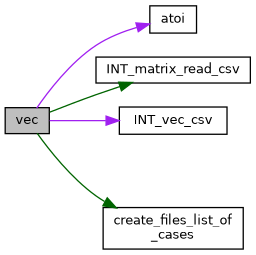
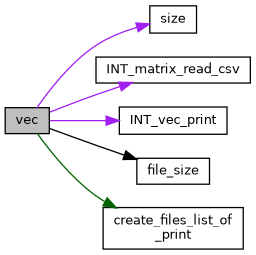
node "atoi": label "atoi" -> "size"
edge "vec" -> "INT_matrix_read_csv": color darkgreen -> purple
node "INT_vec_csv": label "INT_vec_csv" -> "INT_vec_print"
node "file_size": added
node "create_files_list_of _cases": label "create_files_list_of _cases" -> "create_files_list_of _print"
